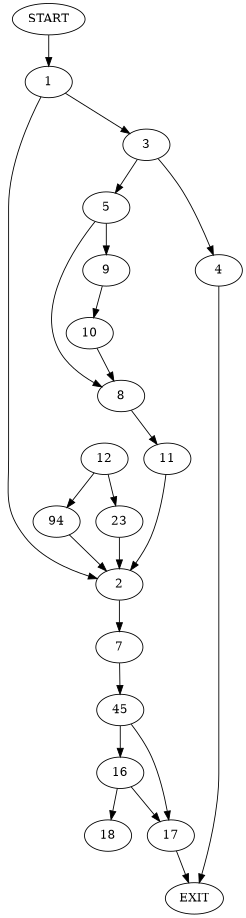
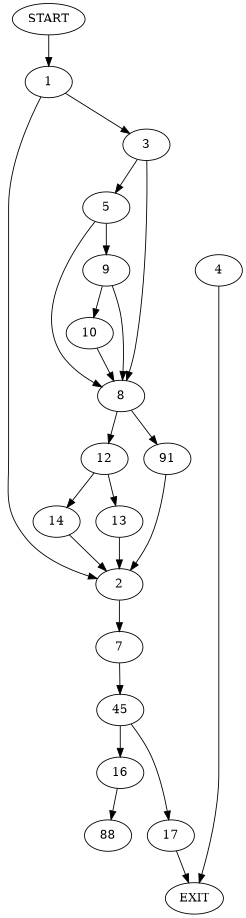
edge "3" -> "4": now "3" -> "8"
edge "9" -> "8": added
edge "8" -> "12": added
node "11": label "11" -> "91"
node "94": label "94" -> "14"
node "23": label "23" -> "13"
edge "16" -> "17": removed
node "18": label "18" -> "88"
